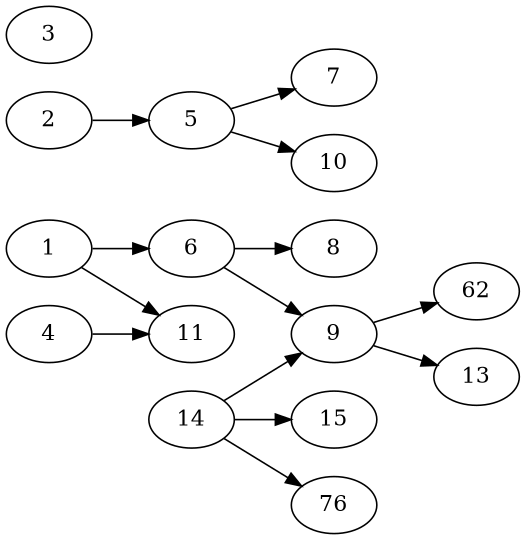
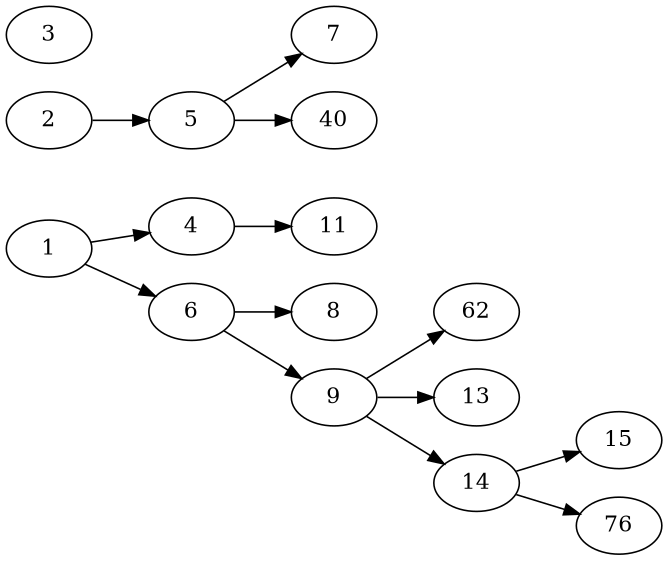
node "10": label "10" -> "40"
edge "1" -> "11": now "1" -> "4"
edge "14" -> "9": reversed
